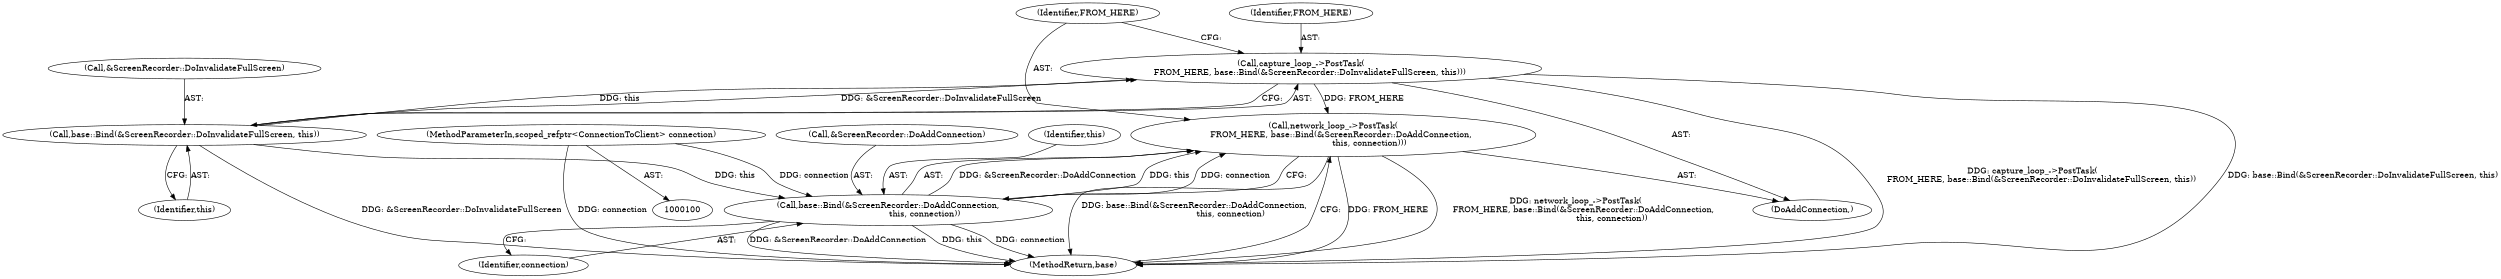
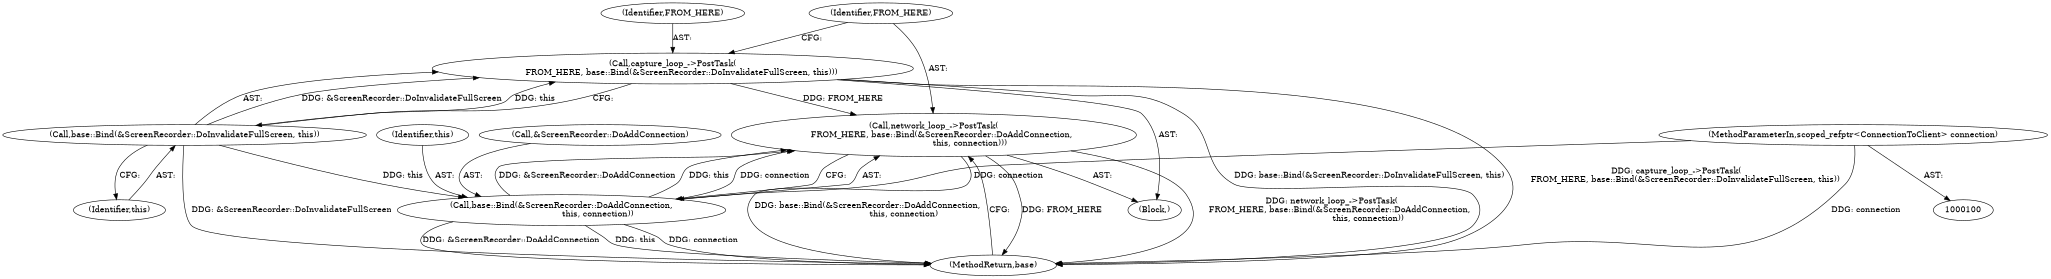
node "(Call,&ScreenRecorder::DoInvalidateFullScreen)": removed
node "(DoAddConnection,)": label "(DoAddConnection,)" -> "(Block,)"
node "(Identifier,connection)": removed
